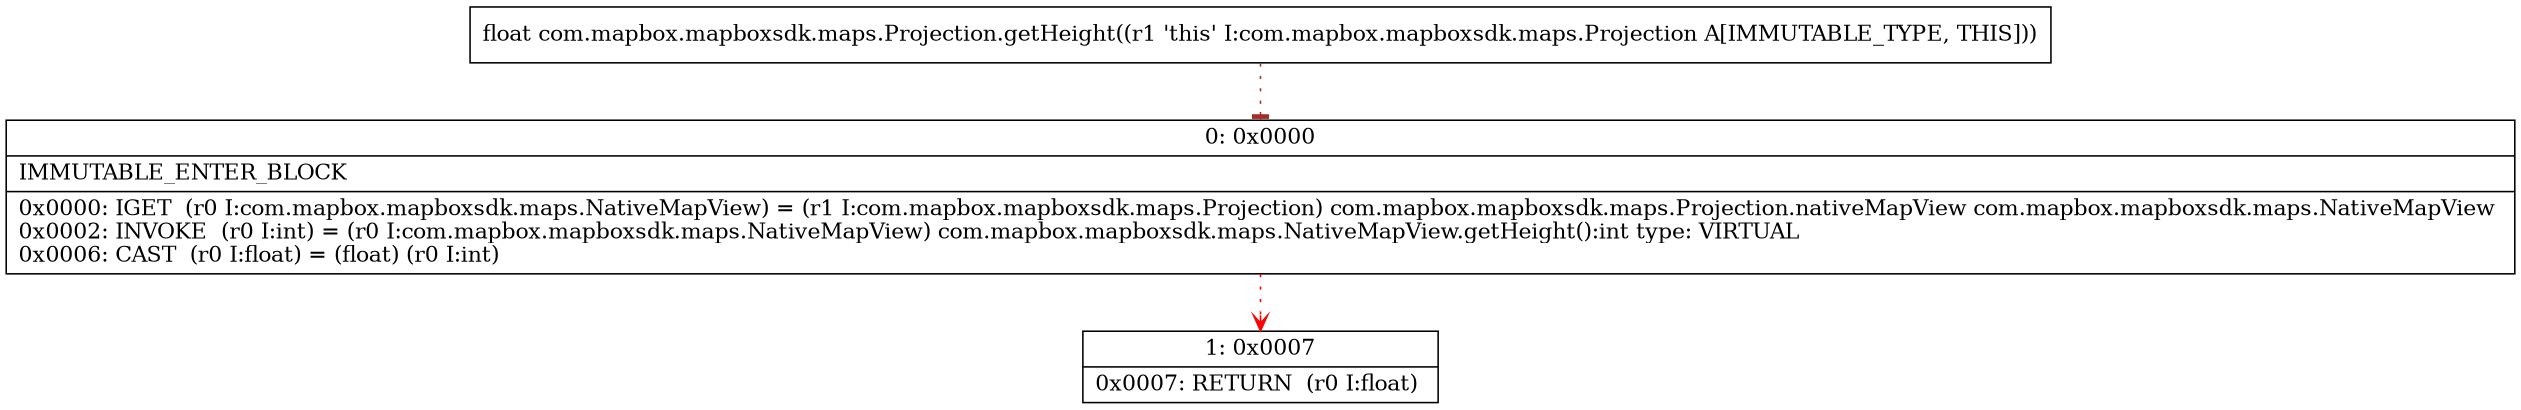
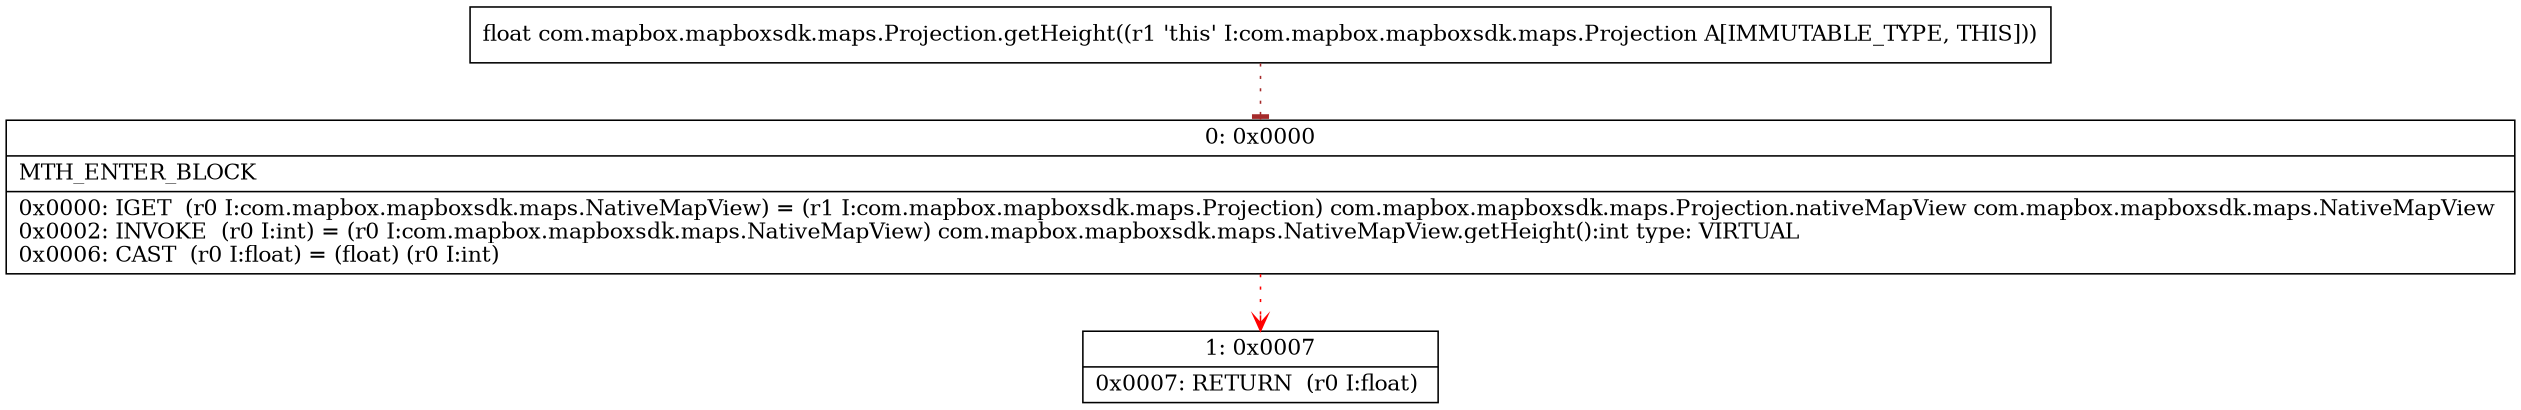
node "0: 0x0000": text "IMMUTABLE_ENTER_BLOCK" -> "MTH_ENTER_BLOCK"
